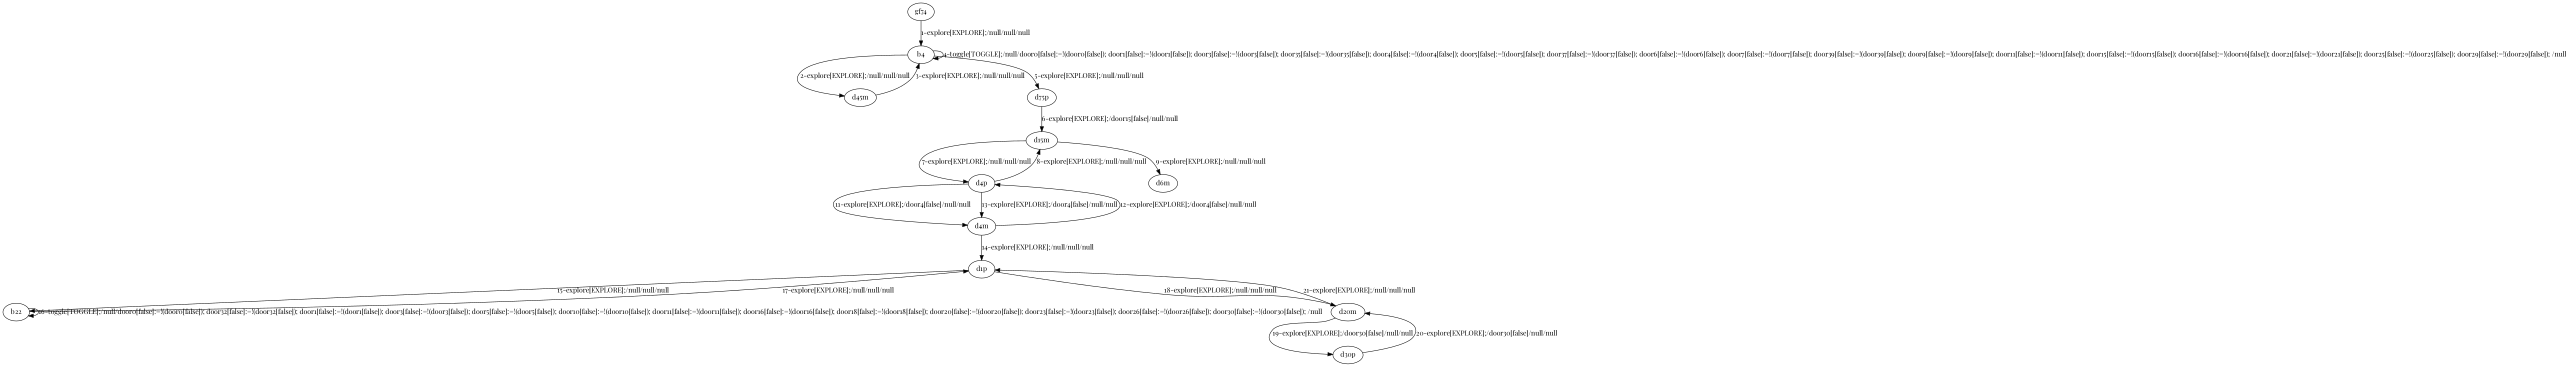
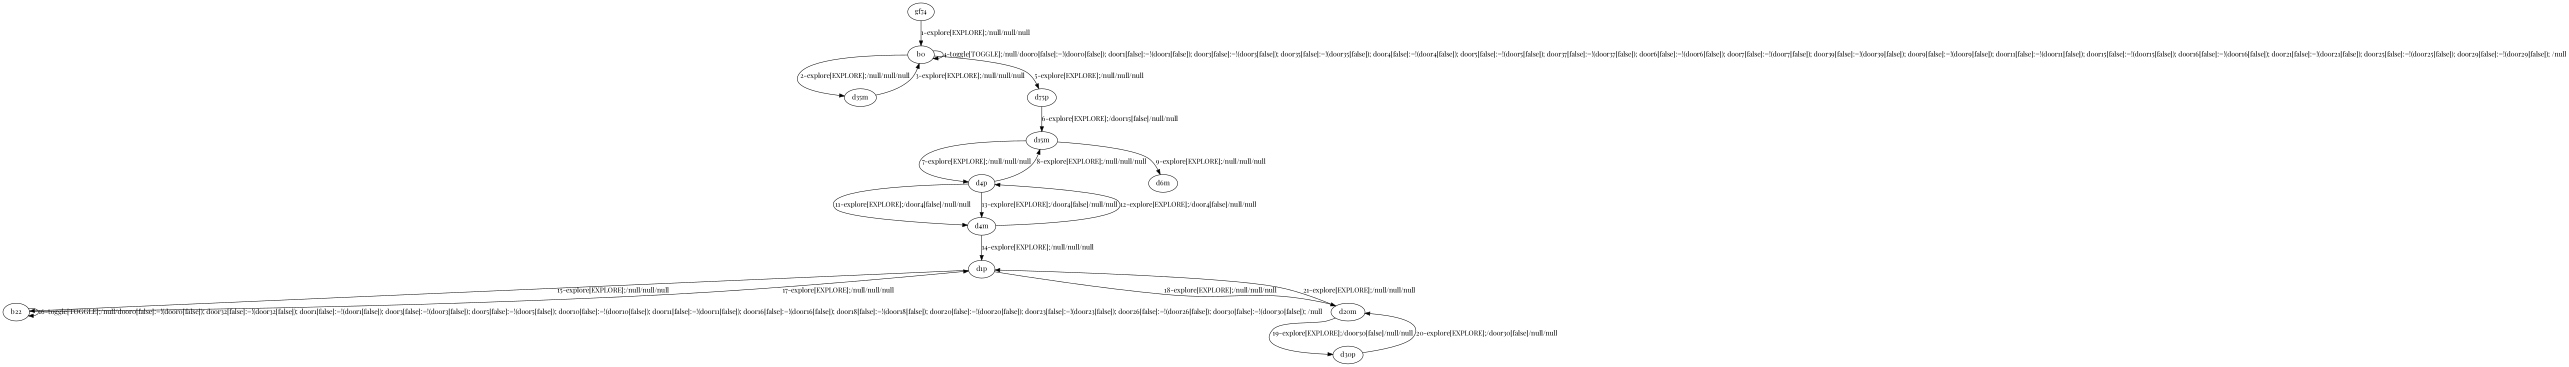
node "b4": label "b4" -> "b0"
node "d45m": label "d45m" -> "d35m"
